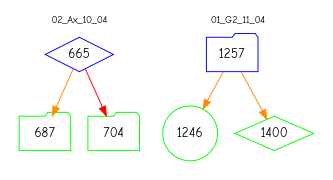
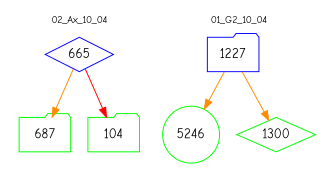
cluster "01_G2_11_04": label "01_G2_11_04" -> "01_G2_10_04"
node "1257": label "1257" -> "1227"
node "704": label "704" -> "104"
node "1246": label "1246" -> "5246"
node "1400": label "1400" -> "1300"
